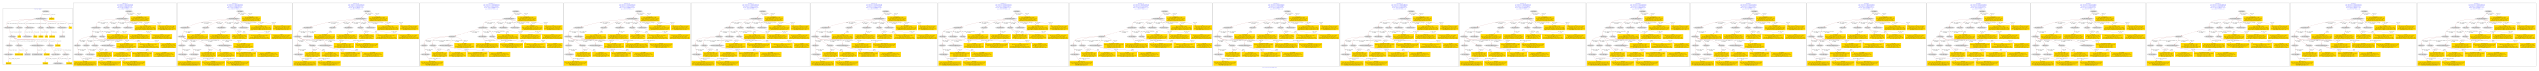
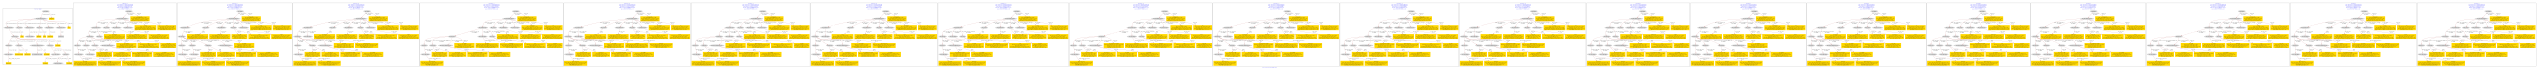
node "credit": removed
node "nationality": fillcolor lightgray -> gold
